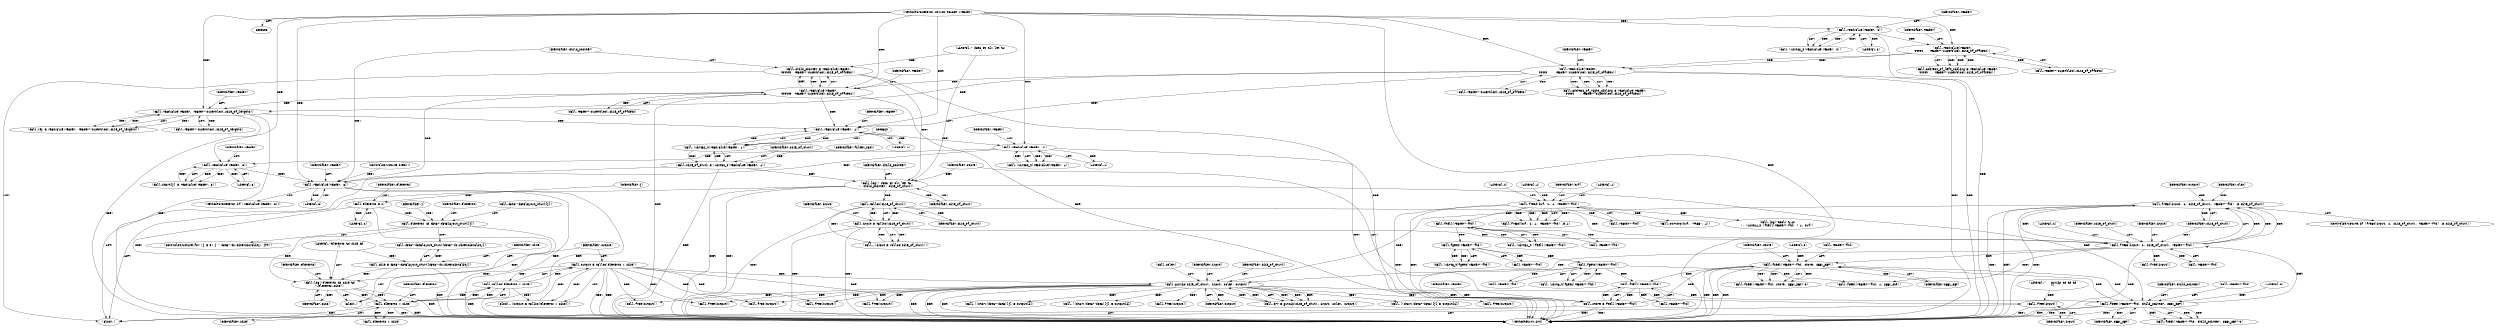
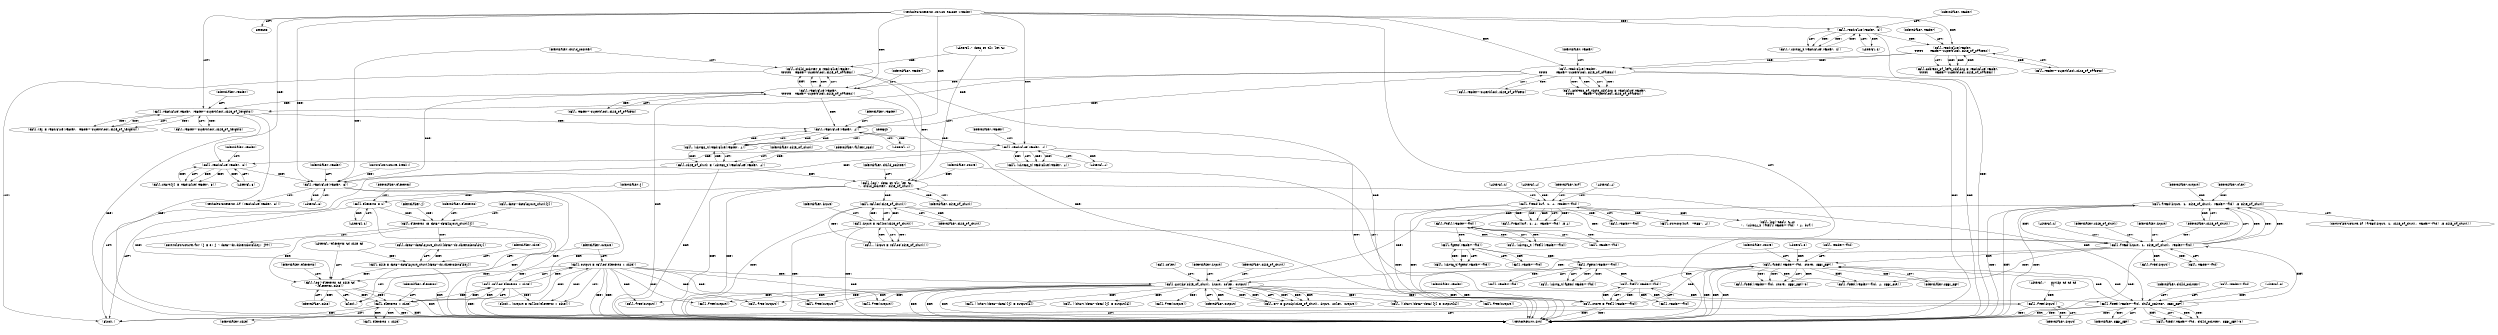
edge "(MethodParameterIn,struct READER *reader)" -> "(Call,readValue(reader, reader->superblock.size_of_lengths))": label "DDG: " -> "AST: "
edge "(MethodParameterIn,struct READER *reader)" -> "(MethodReturn,int)": label "DDG: " -> "AST: "
edge "(Call,fseek(reader->fhd, store, SEEK_SET))" -> "(Call,fseek(reader->fhd, 4, SEEK_CUR))": added, label "DDG:"
